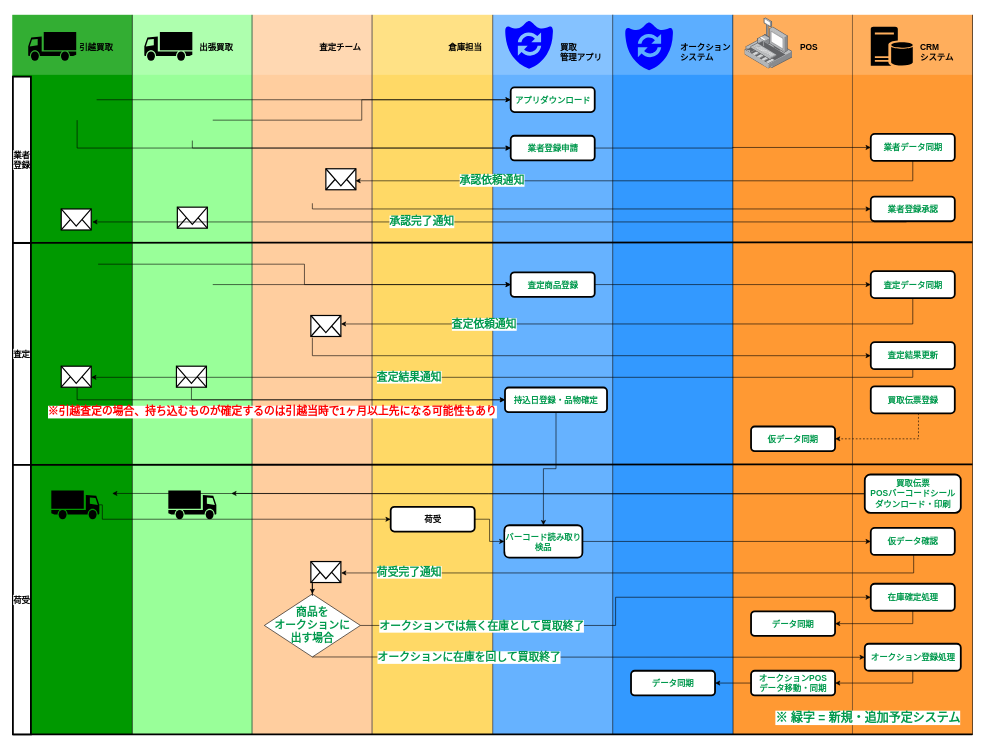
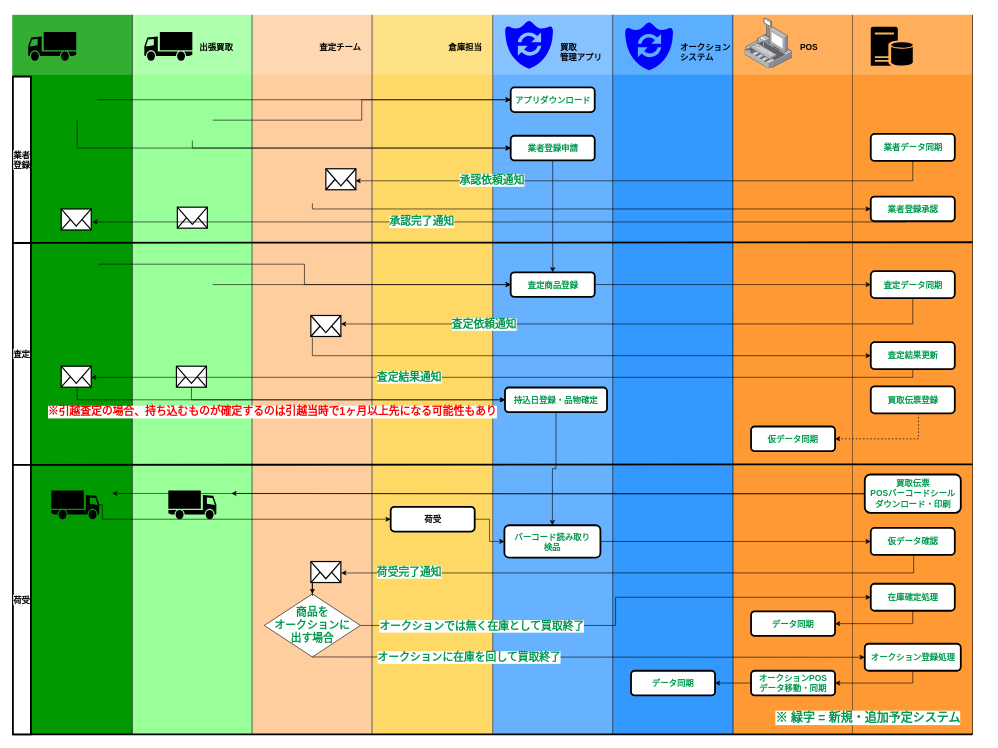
node "引越買取": removed
node "CRM システム": removed
edge "業者登録申請" -> "業者データ同期": now "業者登録申請" -> "査定商品登録"
node "バーコード読み取り 検品": size 78x32 -> 96x32
